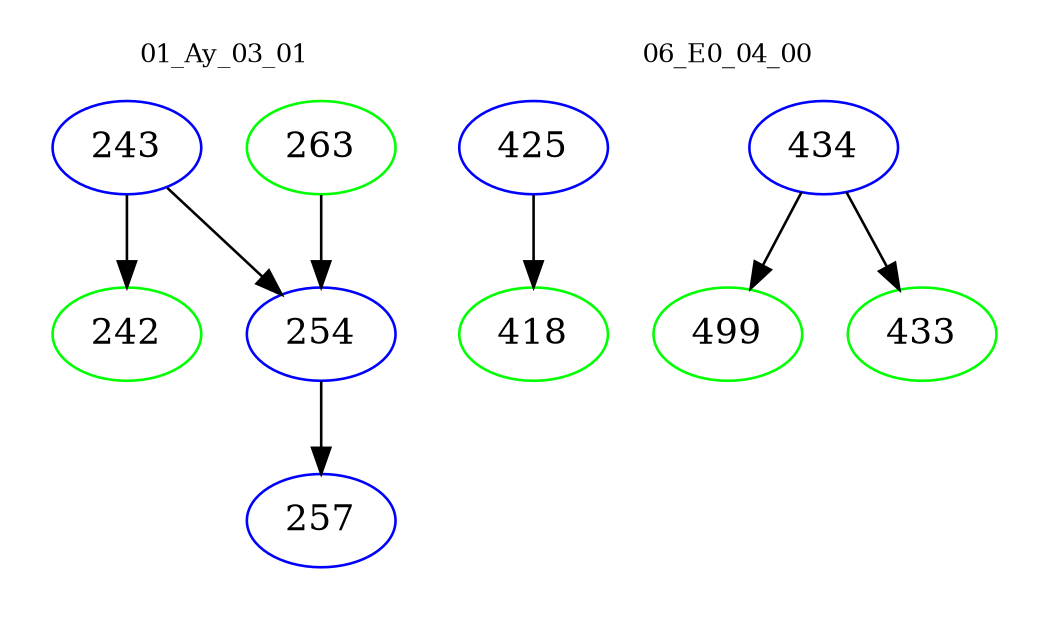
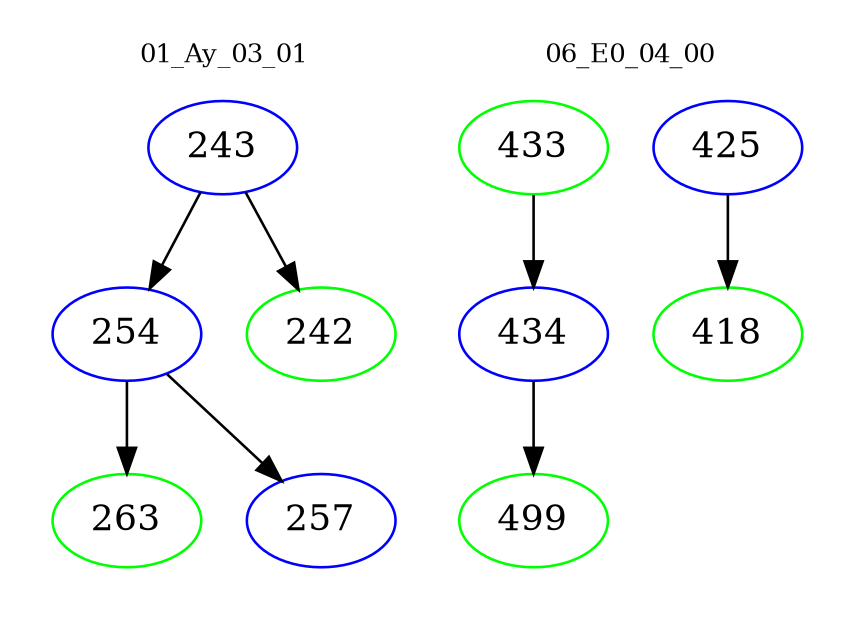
edge "263" -> "254": reversed
edge "434" -> "433": reversed
